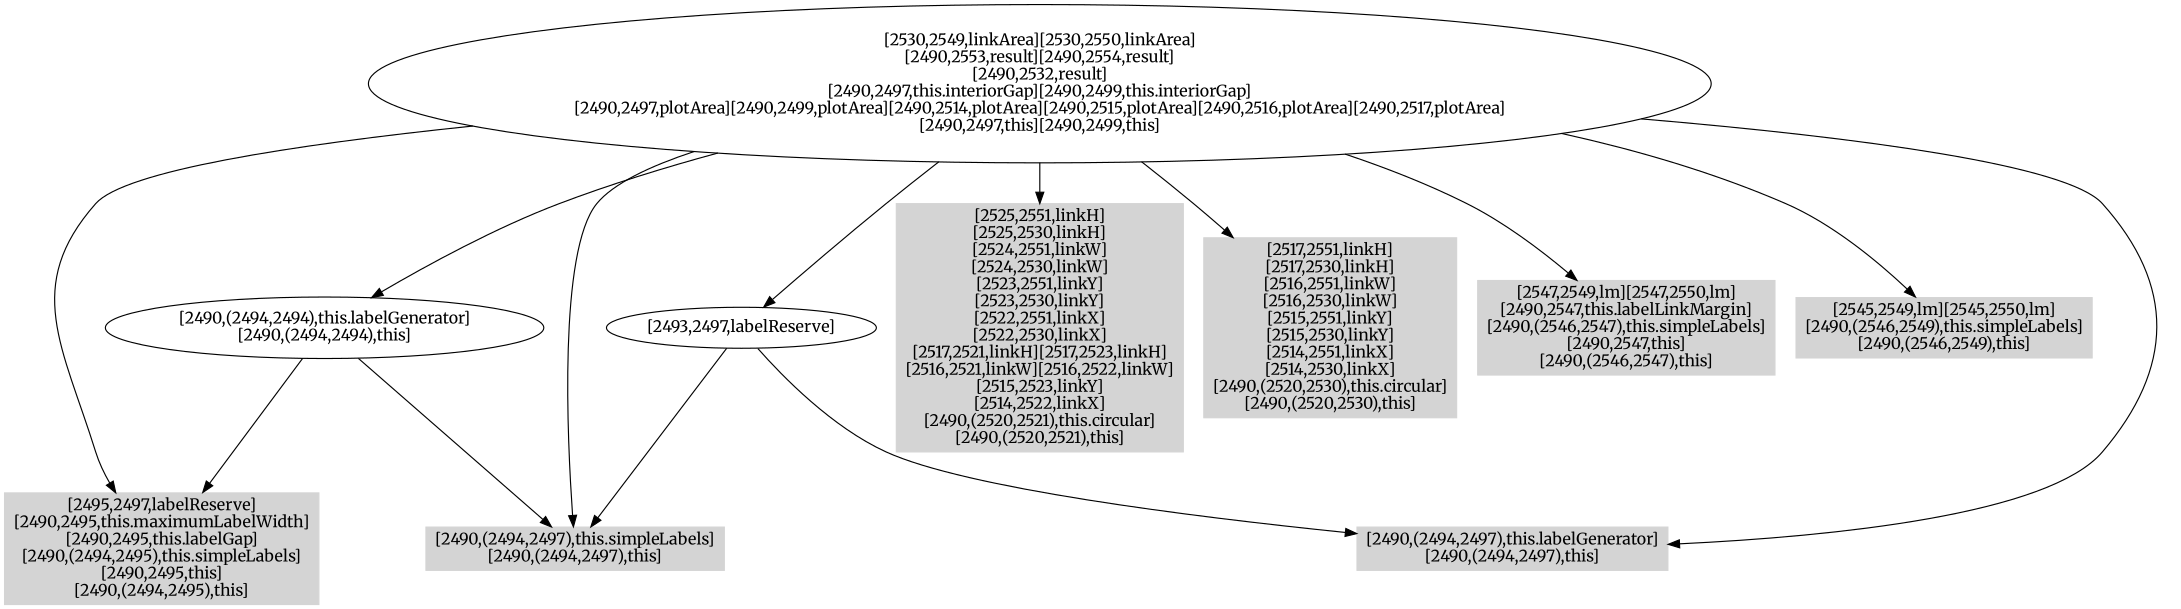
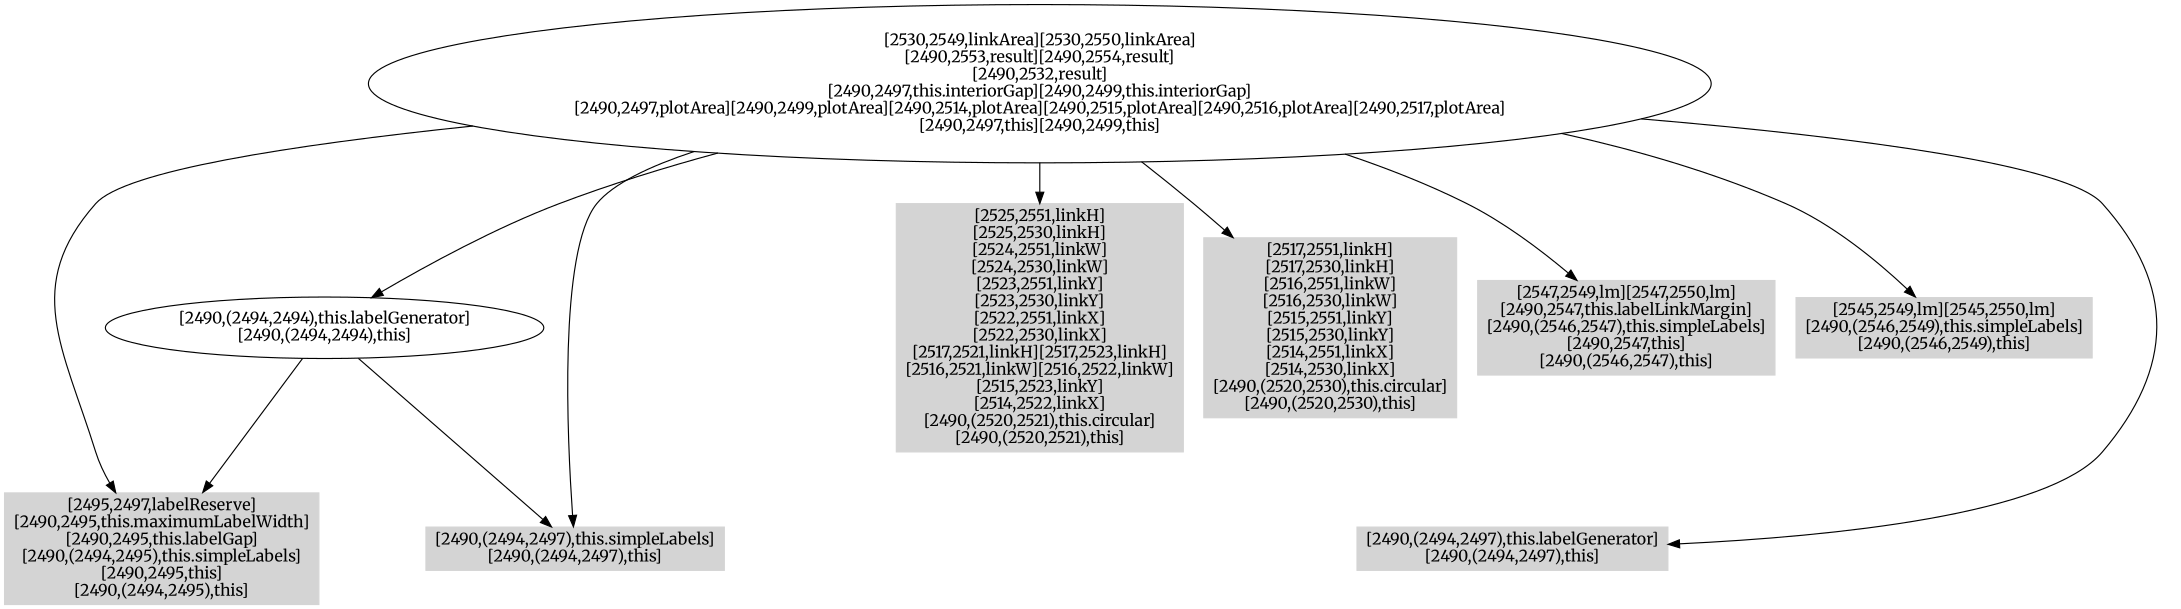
node "[2493,2497,labelReserve]": removed
